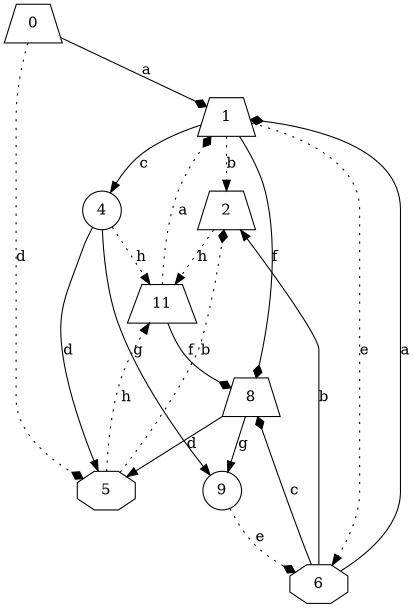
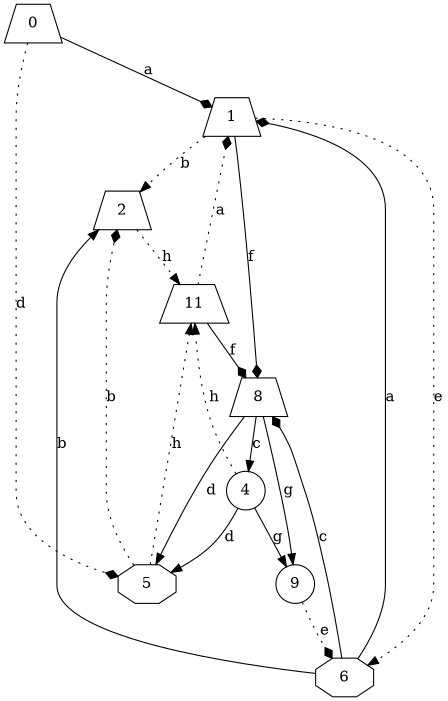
edge "1" -> "4": now "8" -> "4"
